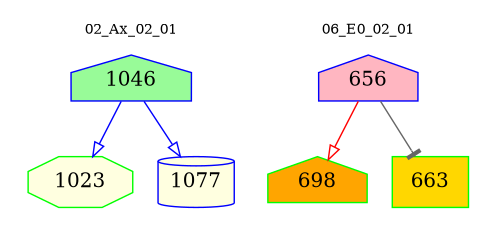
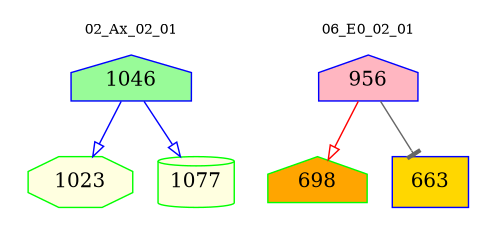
node "656": label "656" -> "956"
node "1077": color blue -> green
node "663": color green -> blue
